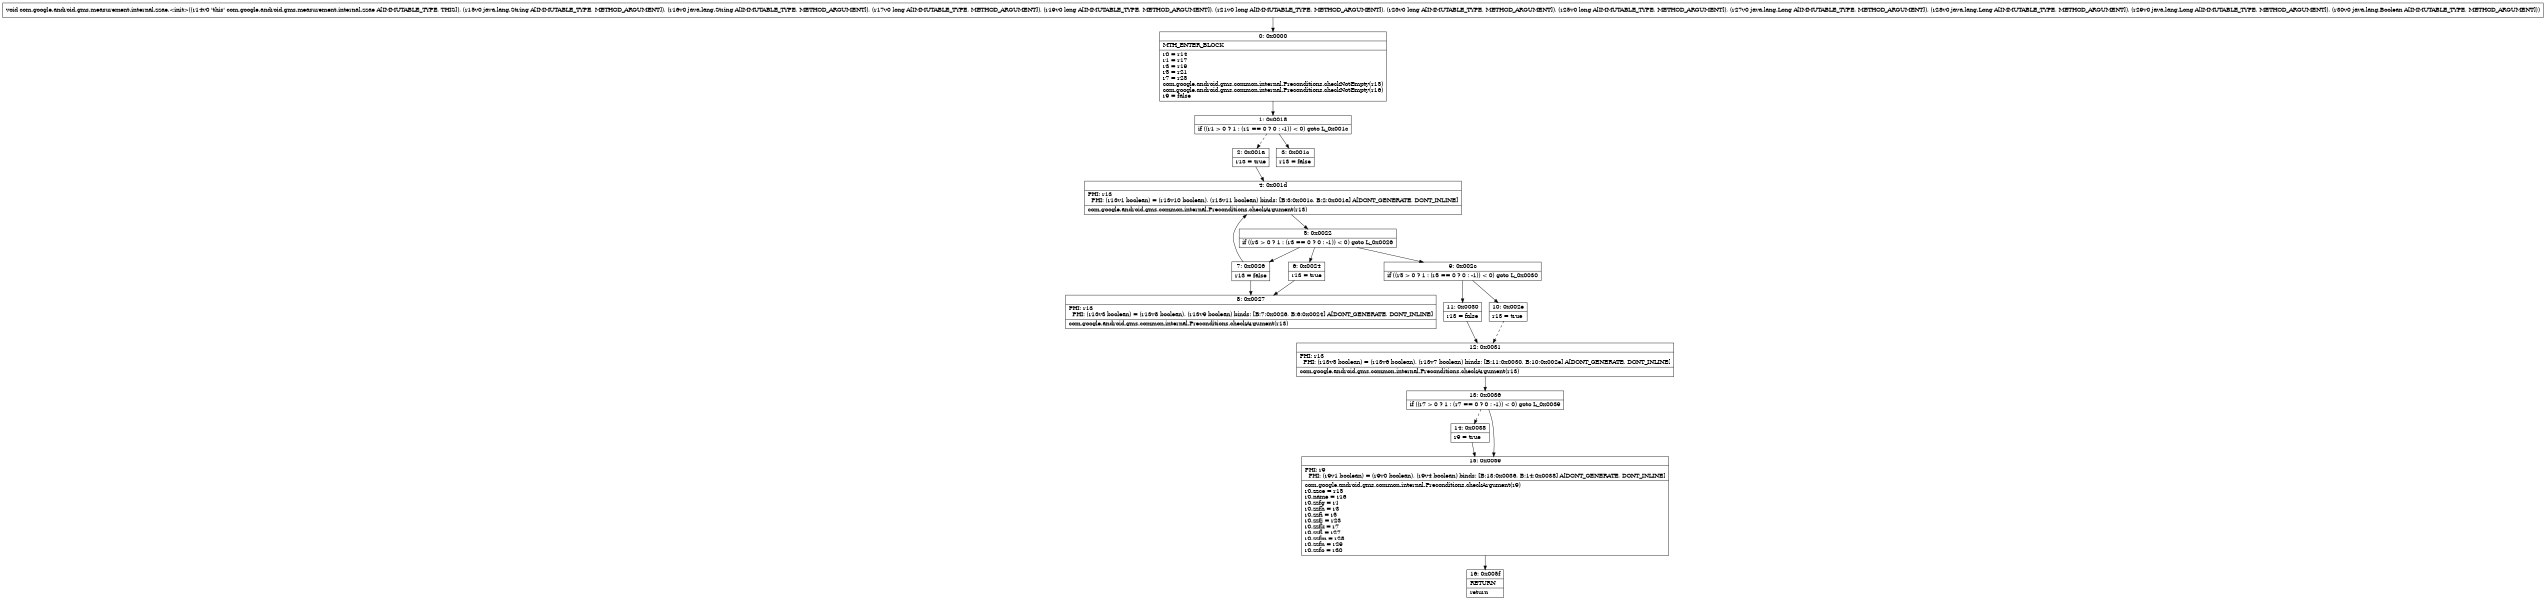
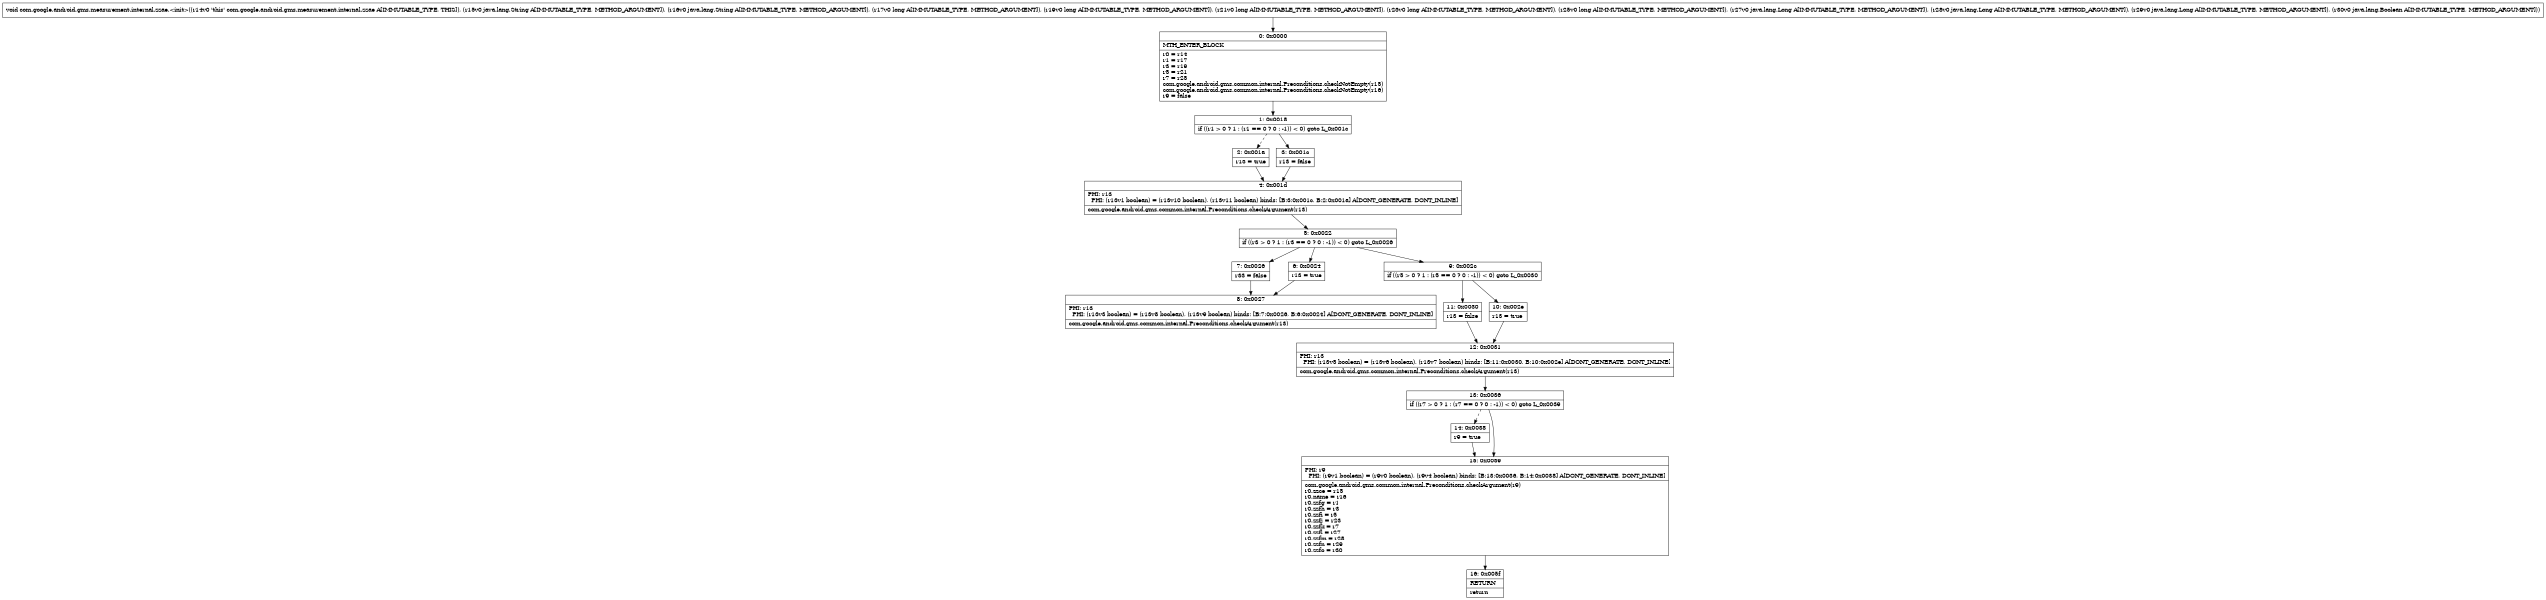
edge "7: 0x0026" -> "4: 0x001d": now "3: 0x001c" -> "4: 0x001d"
node "7: 0x0026": text "r13 = false" -> "r33 = false"
edge "10: 0x002e" -> "12: 0x0031": style dashed -> solid
